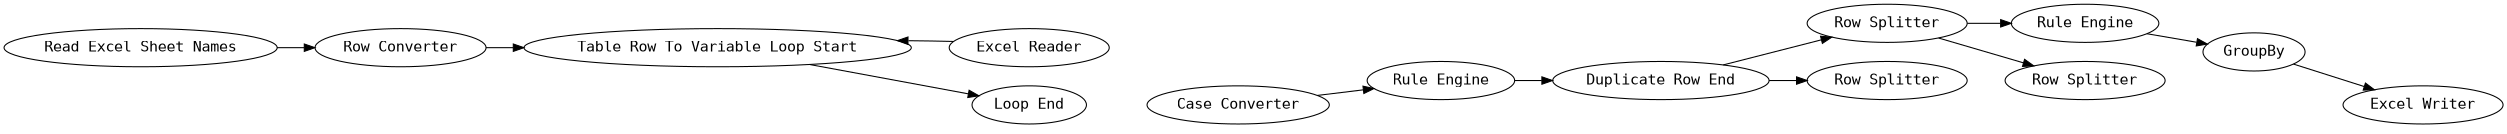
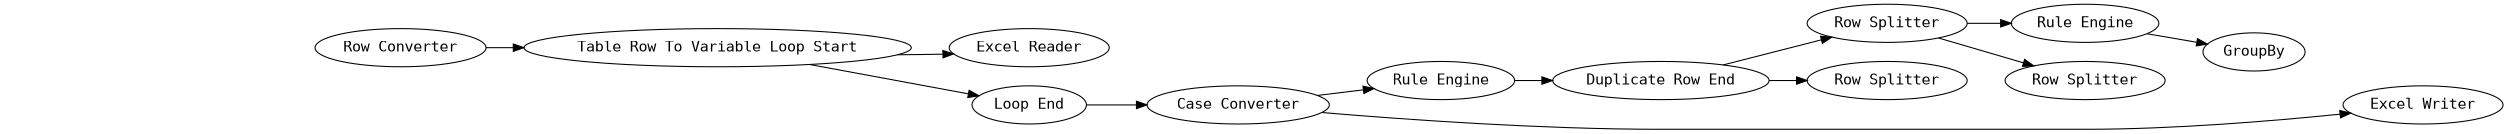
edge "Excel Reader" -> "Table Row To Variable Loop Start": reversed
node "Read Excel Sheet Names": removed
edge "GroupBy" -> "Excel Writer": now "Case Converter" -> "Excel Writer"
edge "Loop End" -> "Case Converter": added
